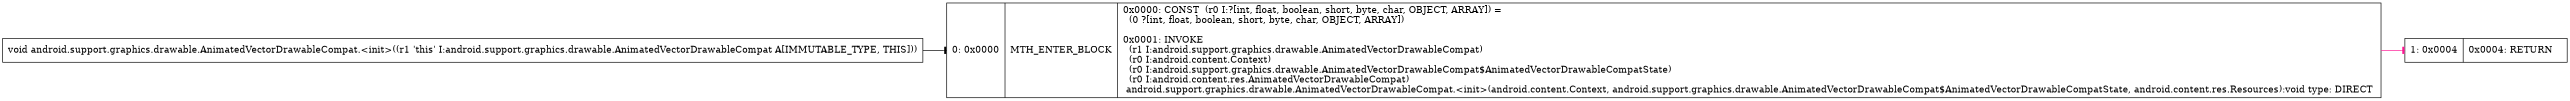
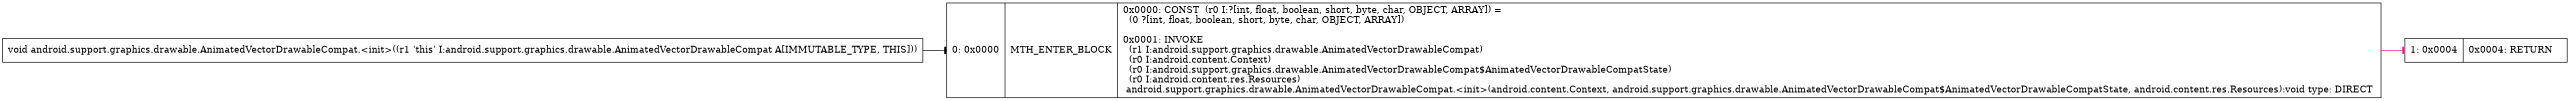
node "0: 0x0000": text "(r0 I:android.content.res.AnimatedVectorDrawableCompat)" -> "(r0 I:android.content.res.Resources)"
